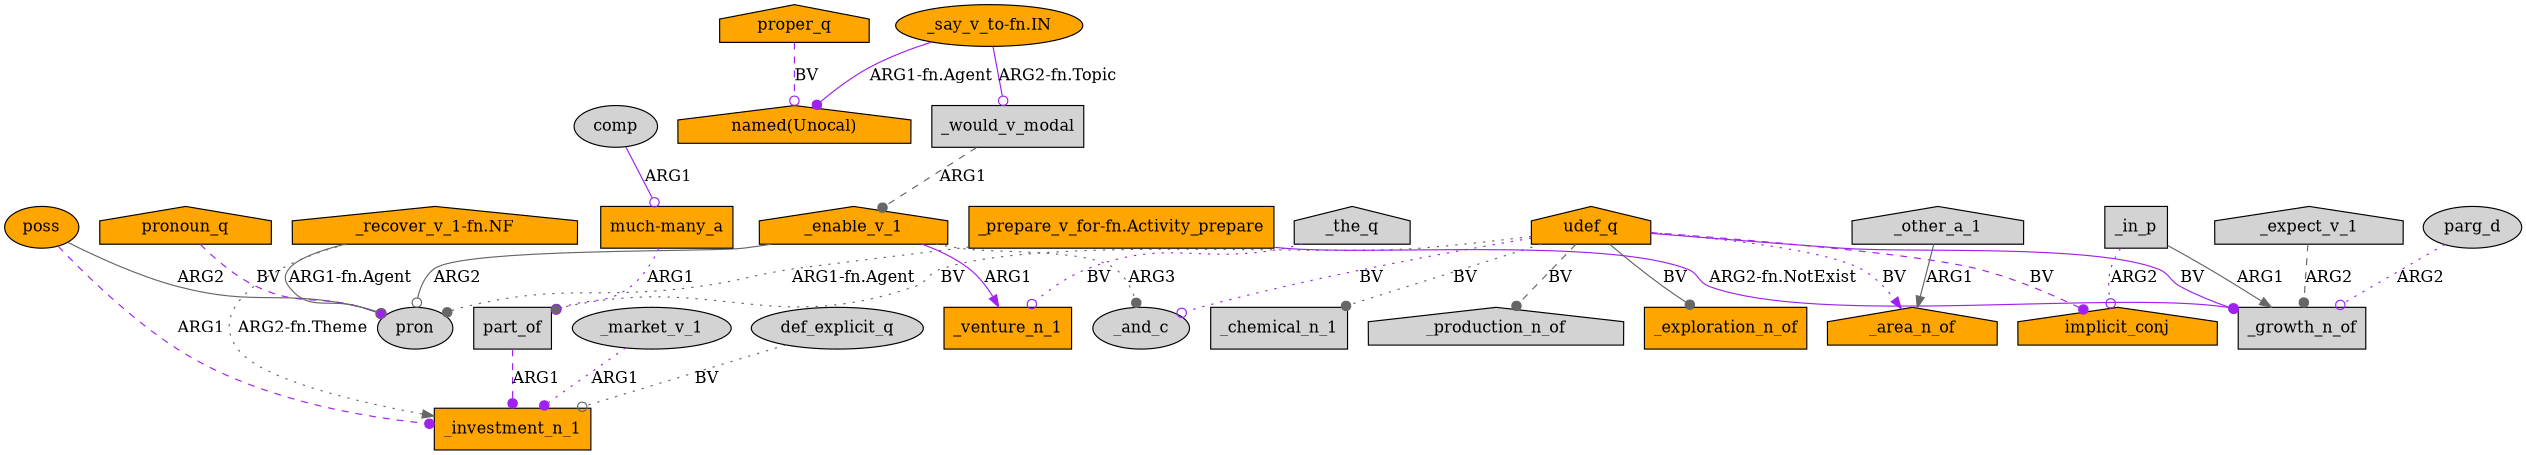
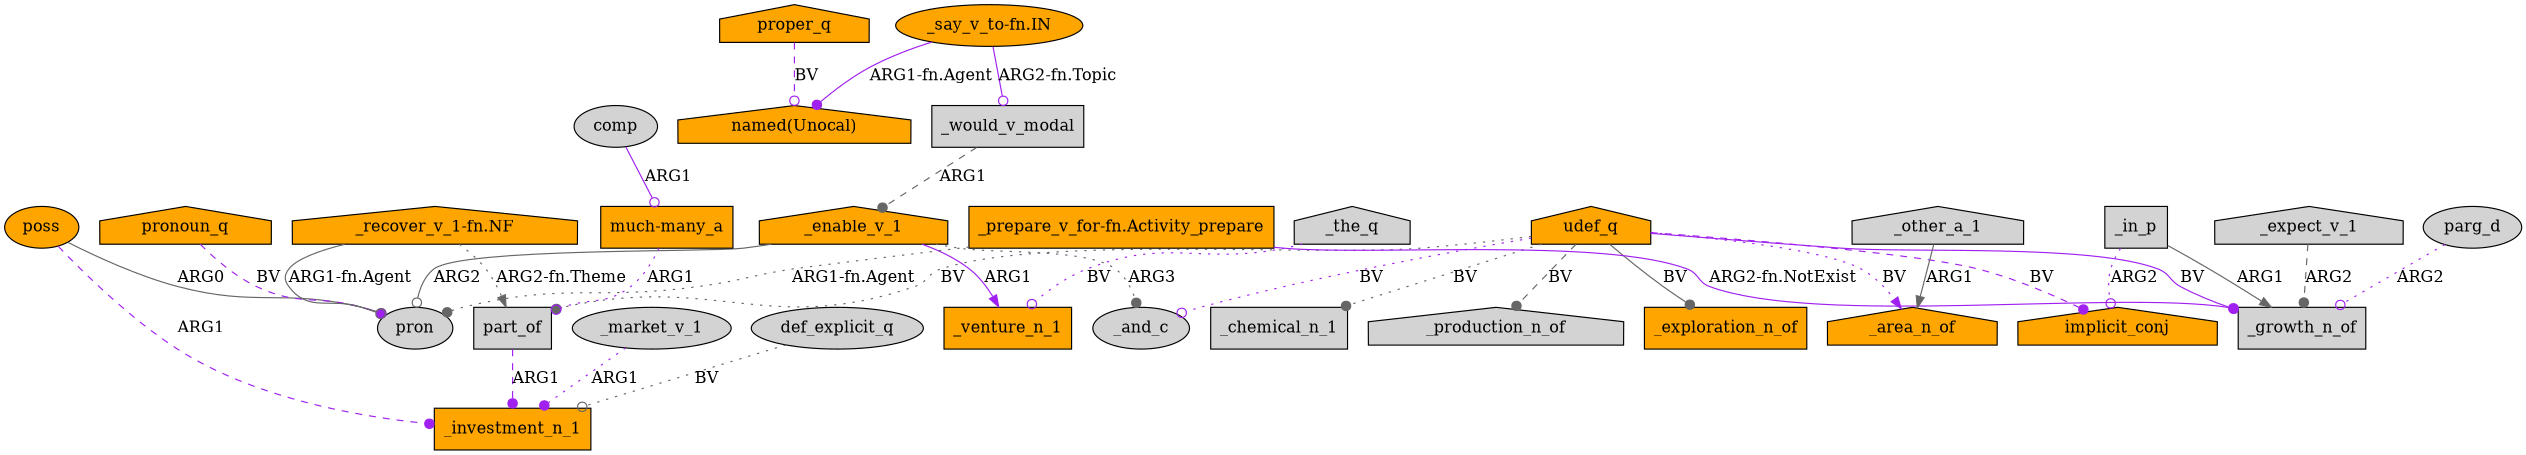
edge "poss" -> "pron": label "ARG2" -> "ARG0"
edge "_recover_v_1-fn.NF" -> "_investment_n_1": now "_recover_v_1-fn.NF" -> "part_of"
